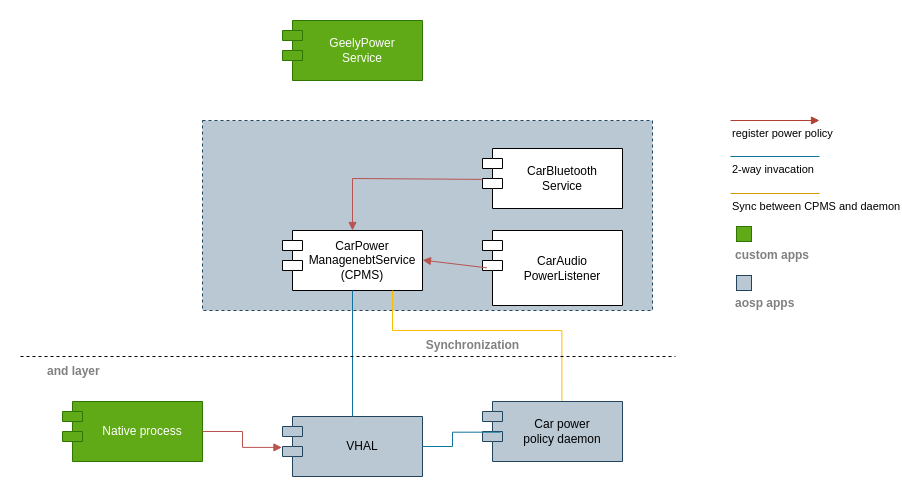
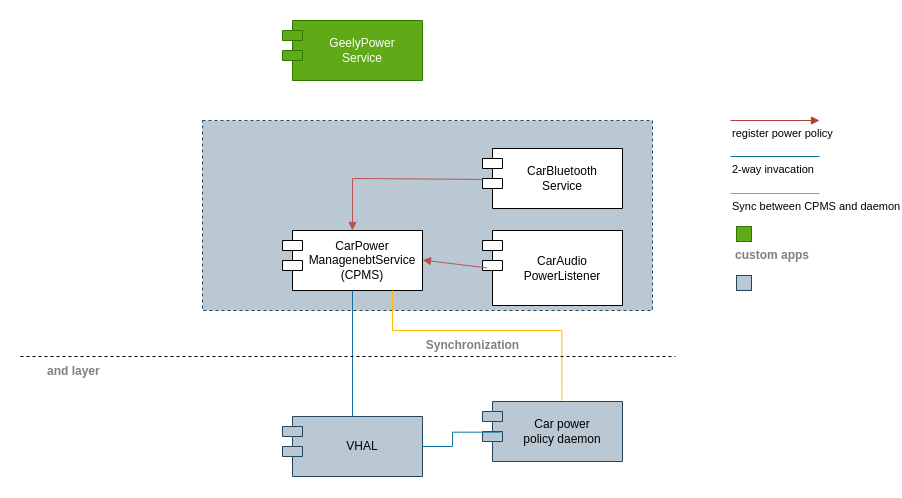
node "aosp apps": removed
node "Native process": removed
edge "Native process" -> "VHAL": removed
